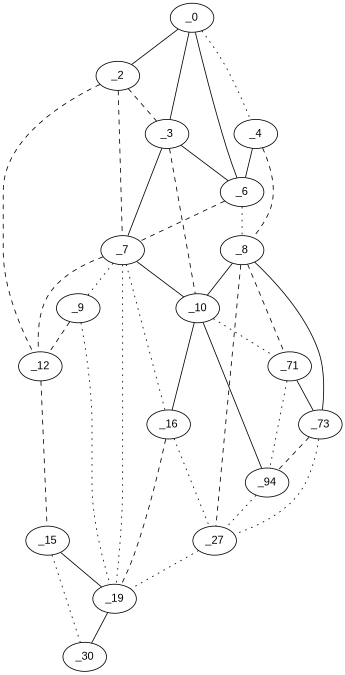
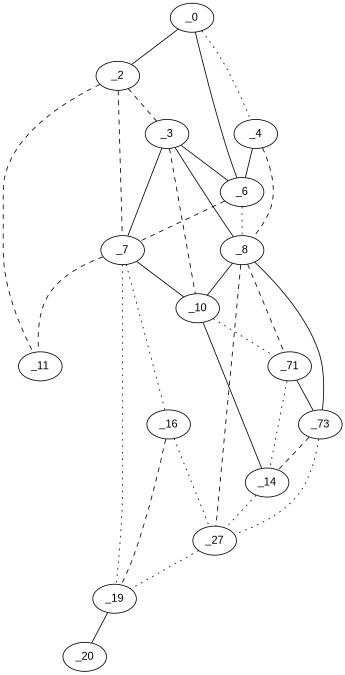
edge "_0" -- "_3": now "_8" -- "_3"
node "_9": removed
node "_12": label "_12" -> "_11"
edge "_10" -- "_16": removed
node "_94": label "_94" -> "_14"
node "_15": removed
node "_30": label "_30" -> "_20"
